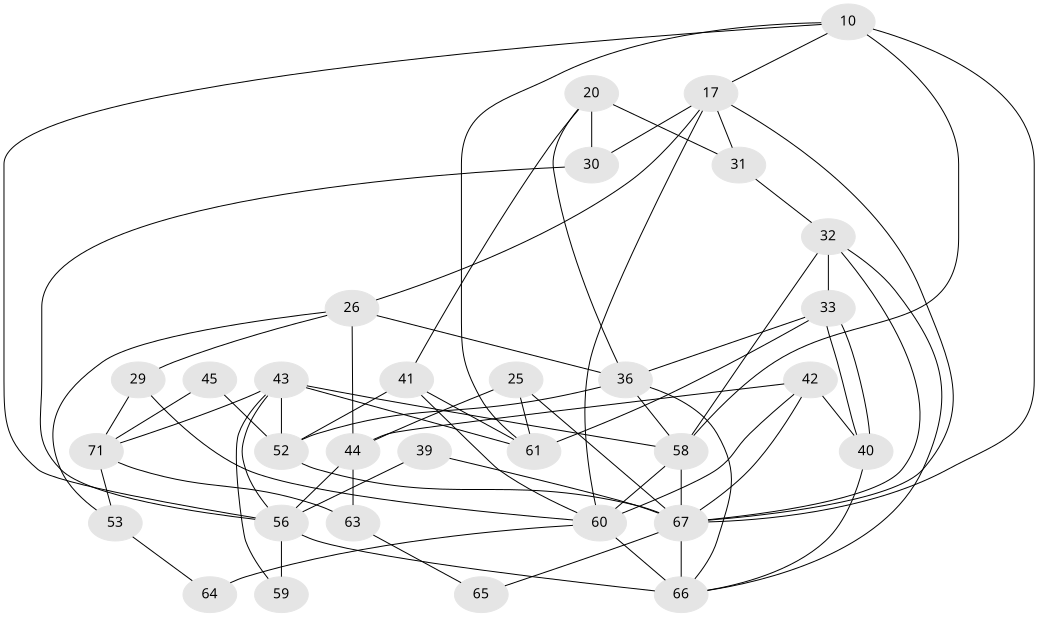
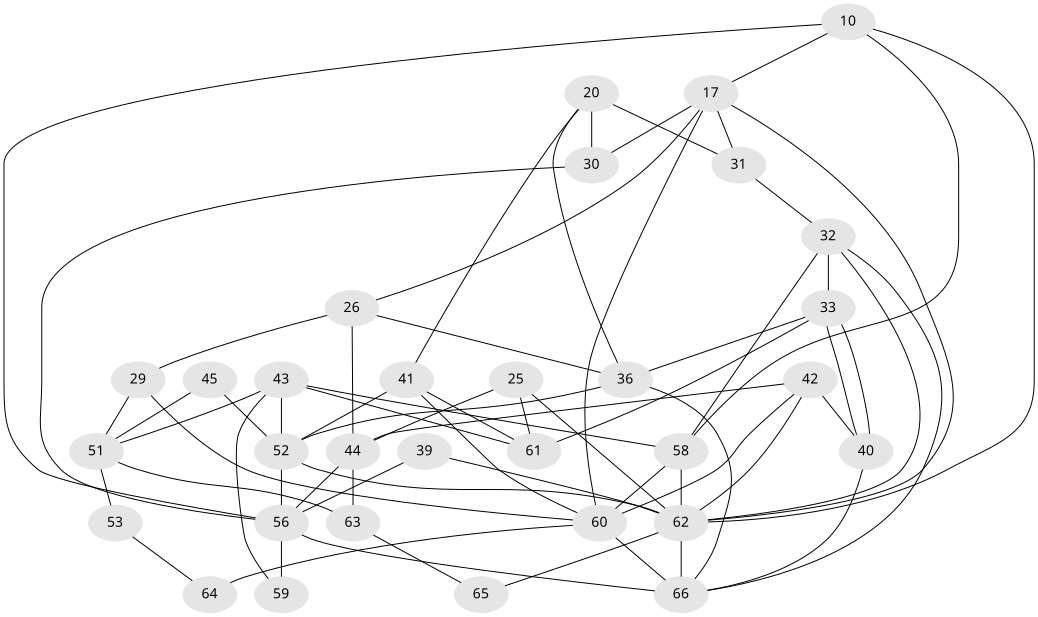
edge "10" -- "61": removed
edge "26" -- "53": removed
edge "36" -- "58": removed
node "71": label "71" -> "51"
edge "43" -- "56": now "52" -- "56"
node "67": label "67" -> "62"
